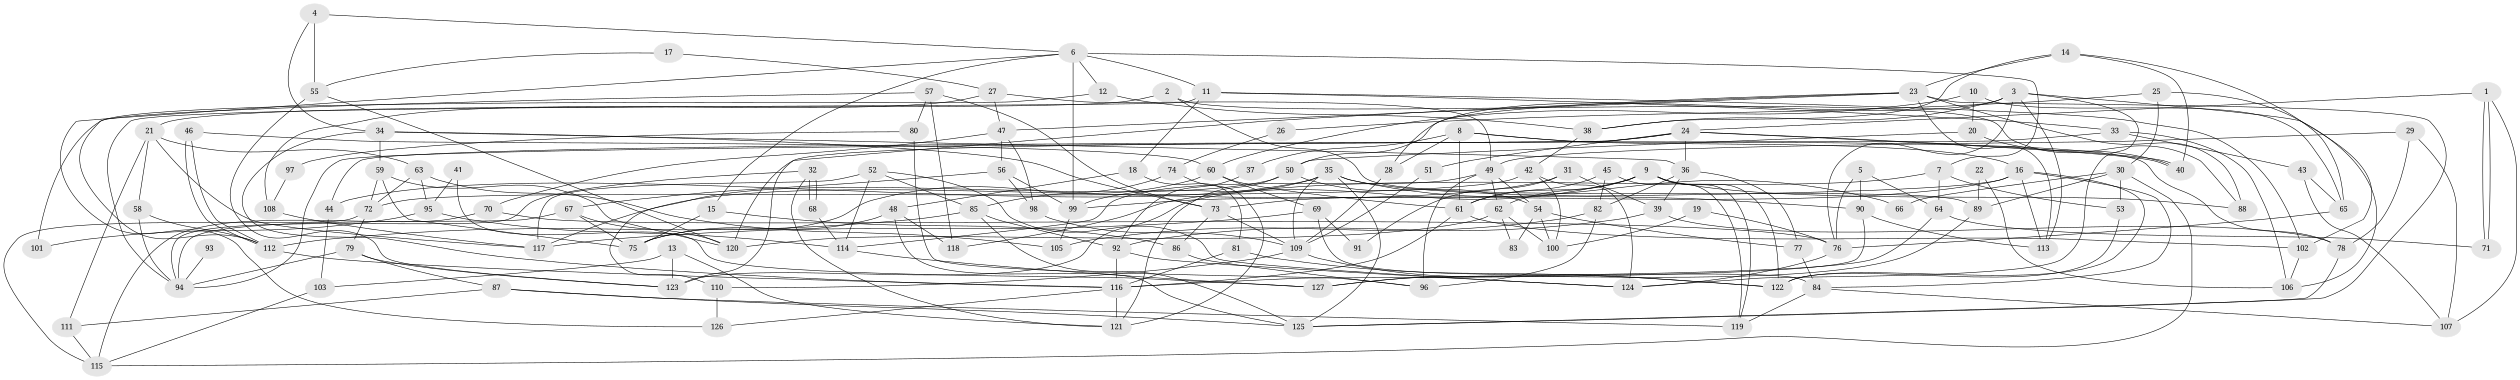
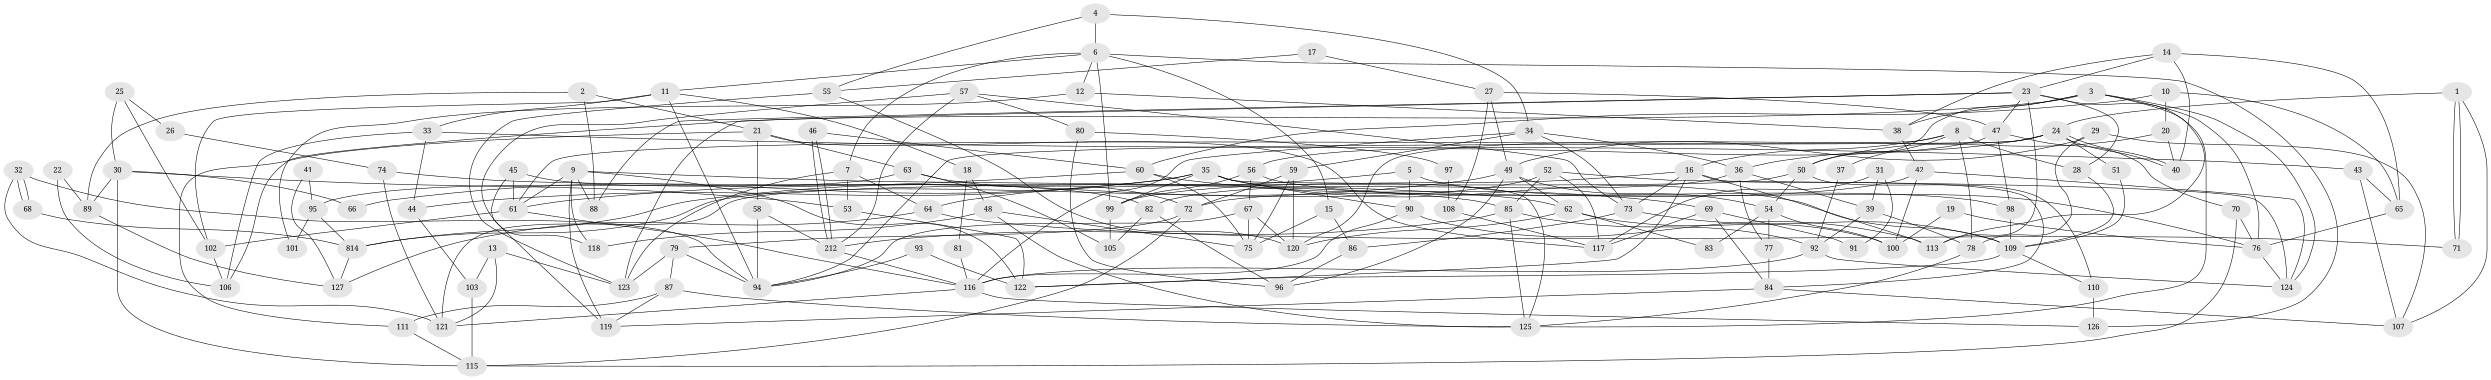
node "112": label "112" -> "212"
node "114": label "114" -> "814"
edge "81" -- "122": now "93" -- "122"
